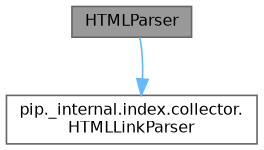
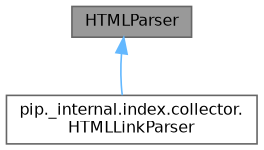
edge "HTMLParser" -> "pip._internal.index.collector. HTMLLinkParser": reversed
